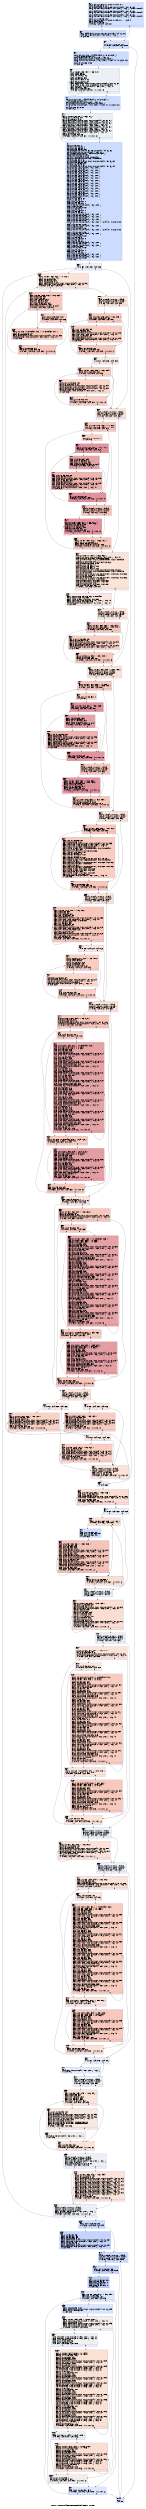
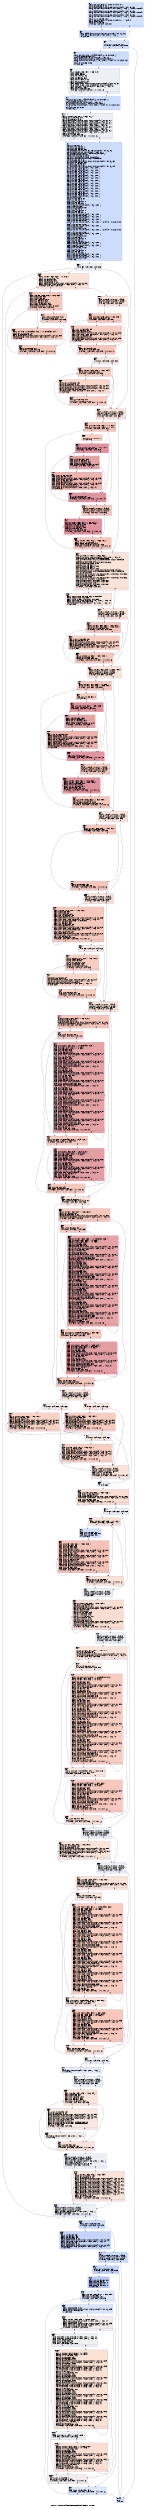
node "%354:": removed
node "%710:": text "tail call void @sge.amdgcn.s.barrier()" -> "tail call void @llvm.amdgcn.s.barrier()"
